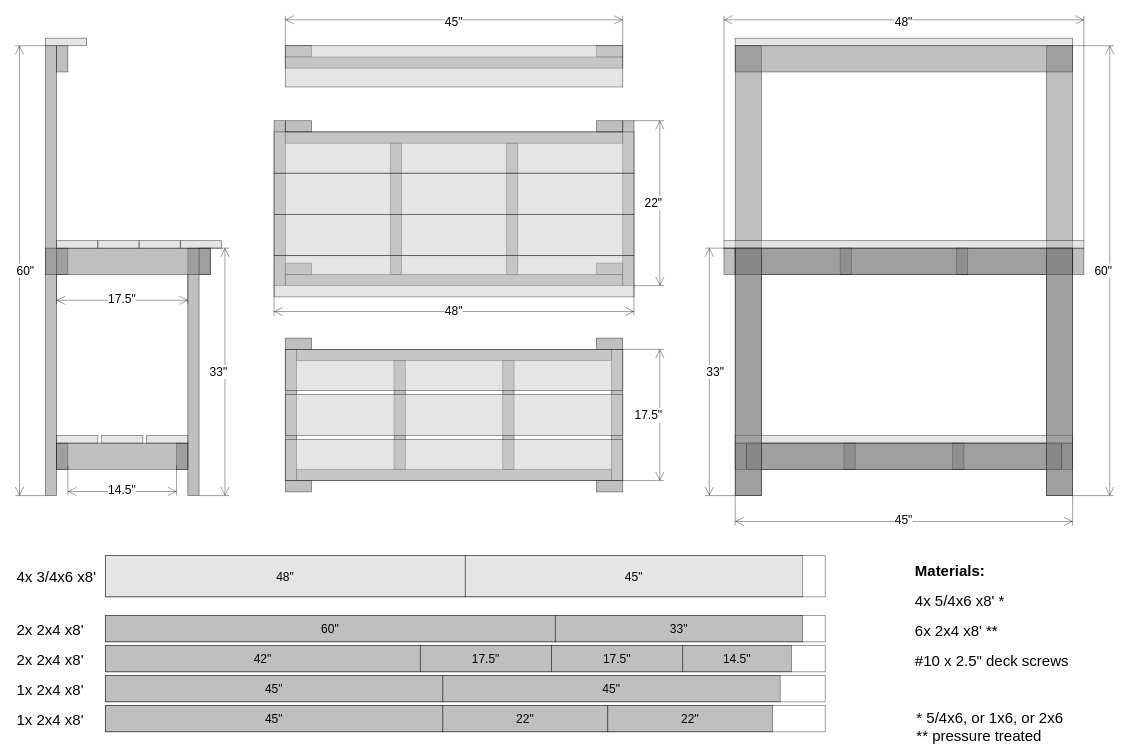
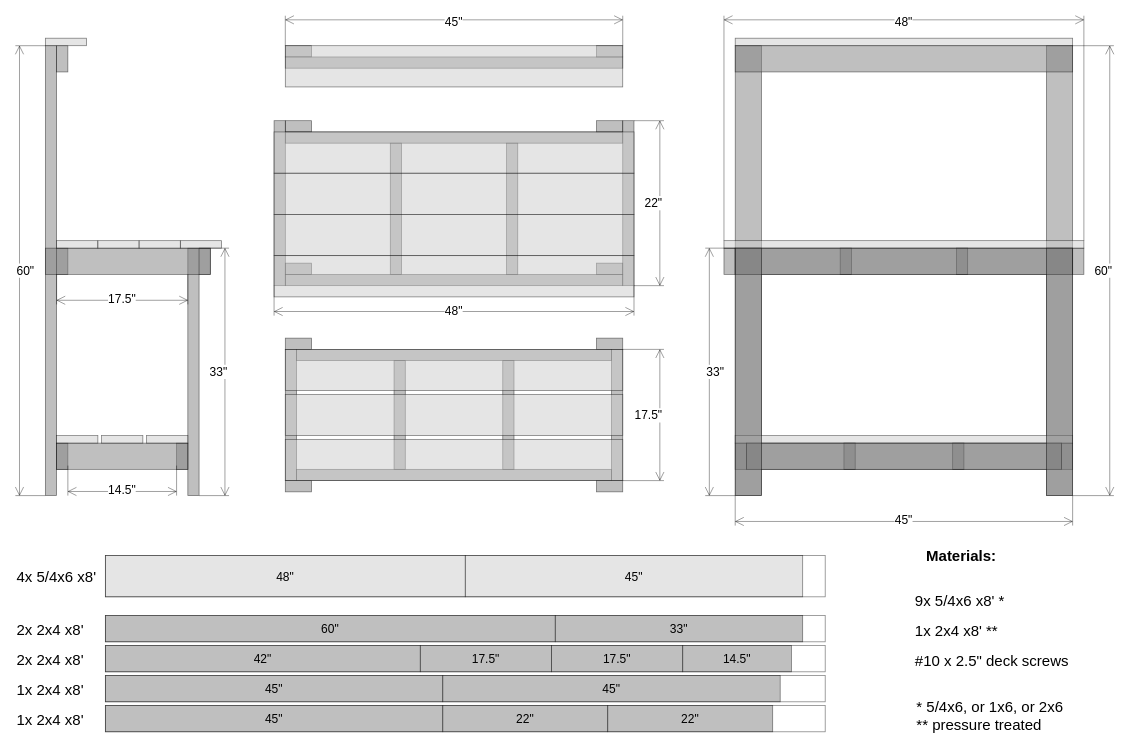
node "Materials:": moved (1004, 570) -> (1015, 555)
node "4x 3/4x6 x8'": label "4x 3/4x6 x8'" -> "4x 5/4x6 x8'"
node "4x 5/4x6 x8' *": label "4x 5/4x6 x8' *" -> "9x 5/4x6 x8' *"
node "6x 2x4 x8' **": label "6x 2x4 x8' **" -> "1x 2x4 x8' **"
node "* 5/4x6, or 1x6, or 2x6 ** pressure treated": moved (1005, 717) -> (1005, 705)
